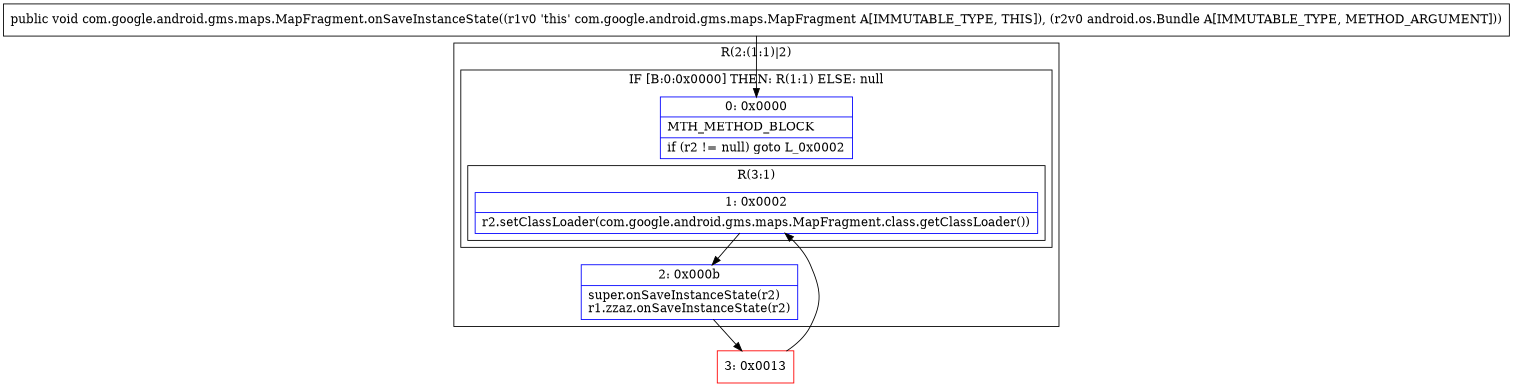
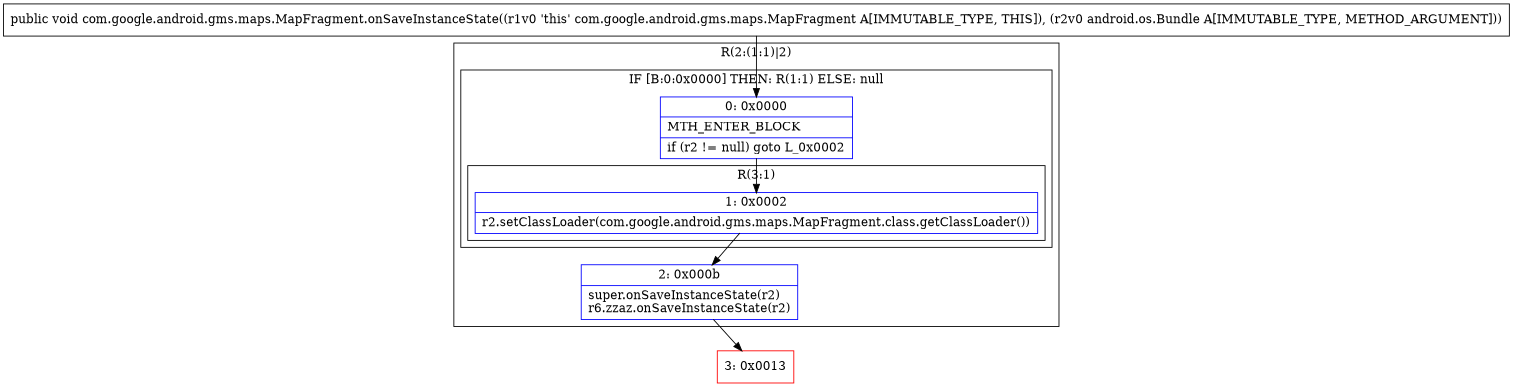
node "0: 0x0000": text "MTH_METHOD_BLOCK" -> "MTH_ENTER_BLOCK"
edge "3: 0x0013" -> "1: 0x0002": now "0: 0x0000" -> "1: 0x0002"
node "2: 0x000b": text "r1.zzaz.onSaveInstanceState(r2)" -> "r6.zzaz.onSaveInstanceState(r2)"
